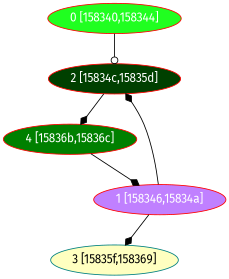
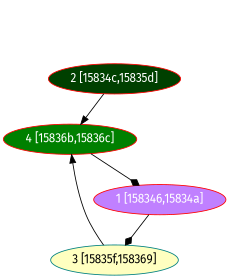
node "0 [158340,158344]": removed
edge "2 [15834c,15835d]" -> "4 [15836b,15836c]": arrowhead diamond -> normal
edge "1 [158346,15834a]" -> "2 [15834c,15835d]": removed
edge "3 [15835f,158369]" -> "4 [15836b,15836c]": added
